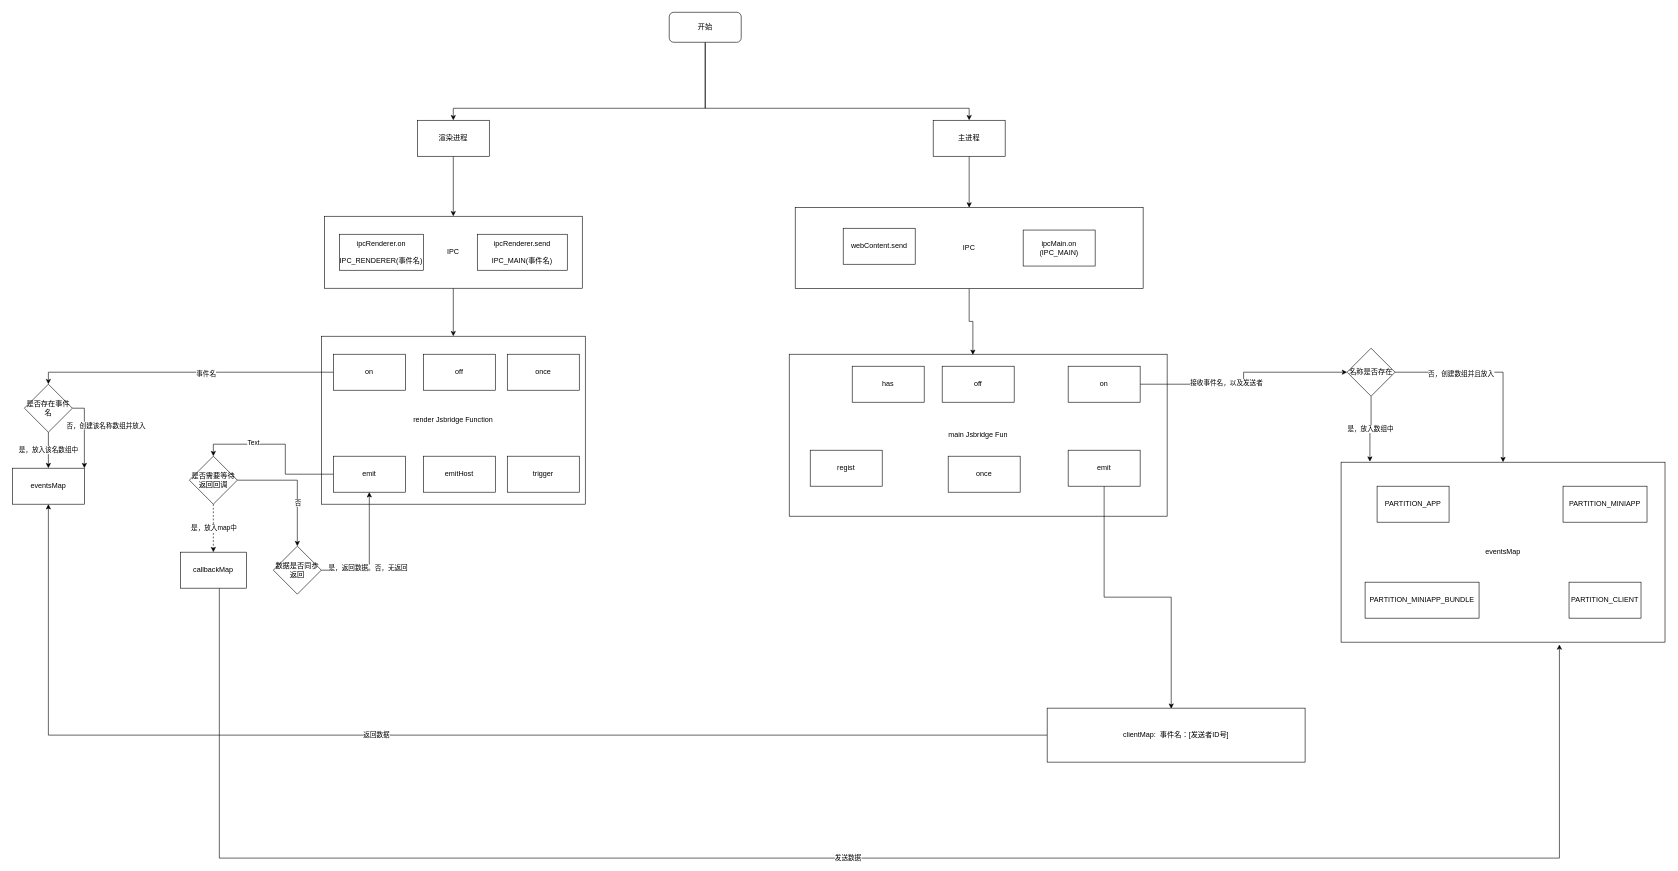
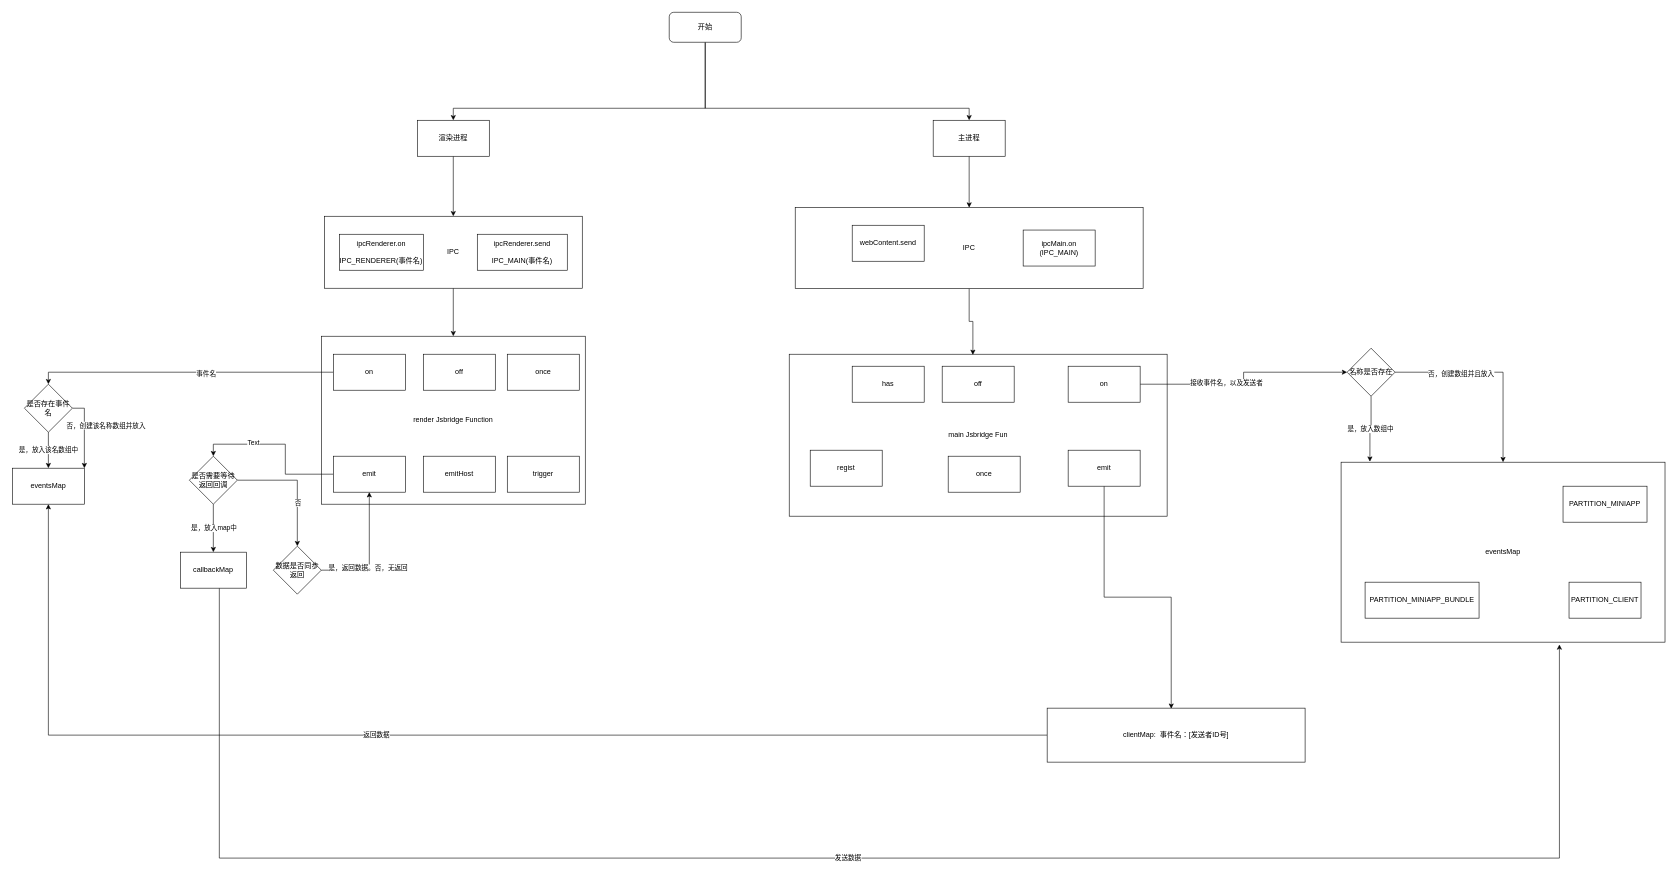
node "webContent.send": moved (879, 246) -> (888, 243)
node "PARTITION_APP": removed
edge "是否需要等待返回回调" -> "callbackMap": style dashed -> solid
